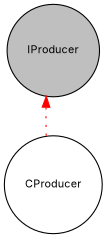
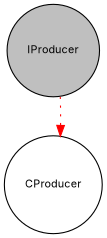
edge "CProducer" -> "IProducer": reversed
